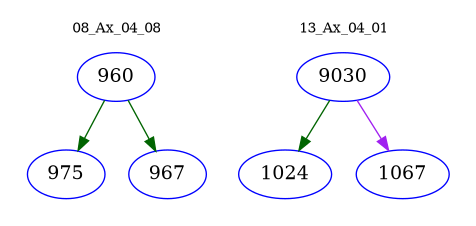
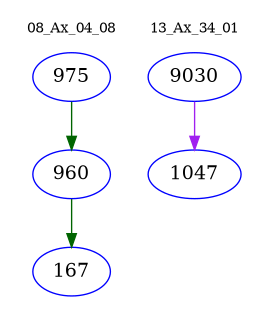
cluster "13_Ax_04_01": label "13_Ax_04_01" -> "13_Ax_34_01"
edge "960" -> "975": reversed
node "967": label "967" -> "167"
node "1024": removed
node "1067": label "1067" -> "1047"
